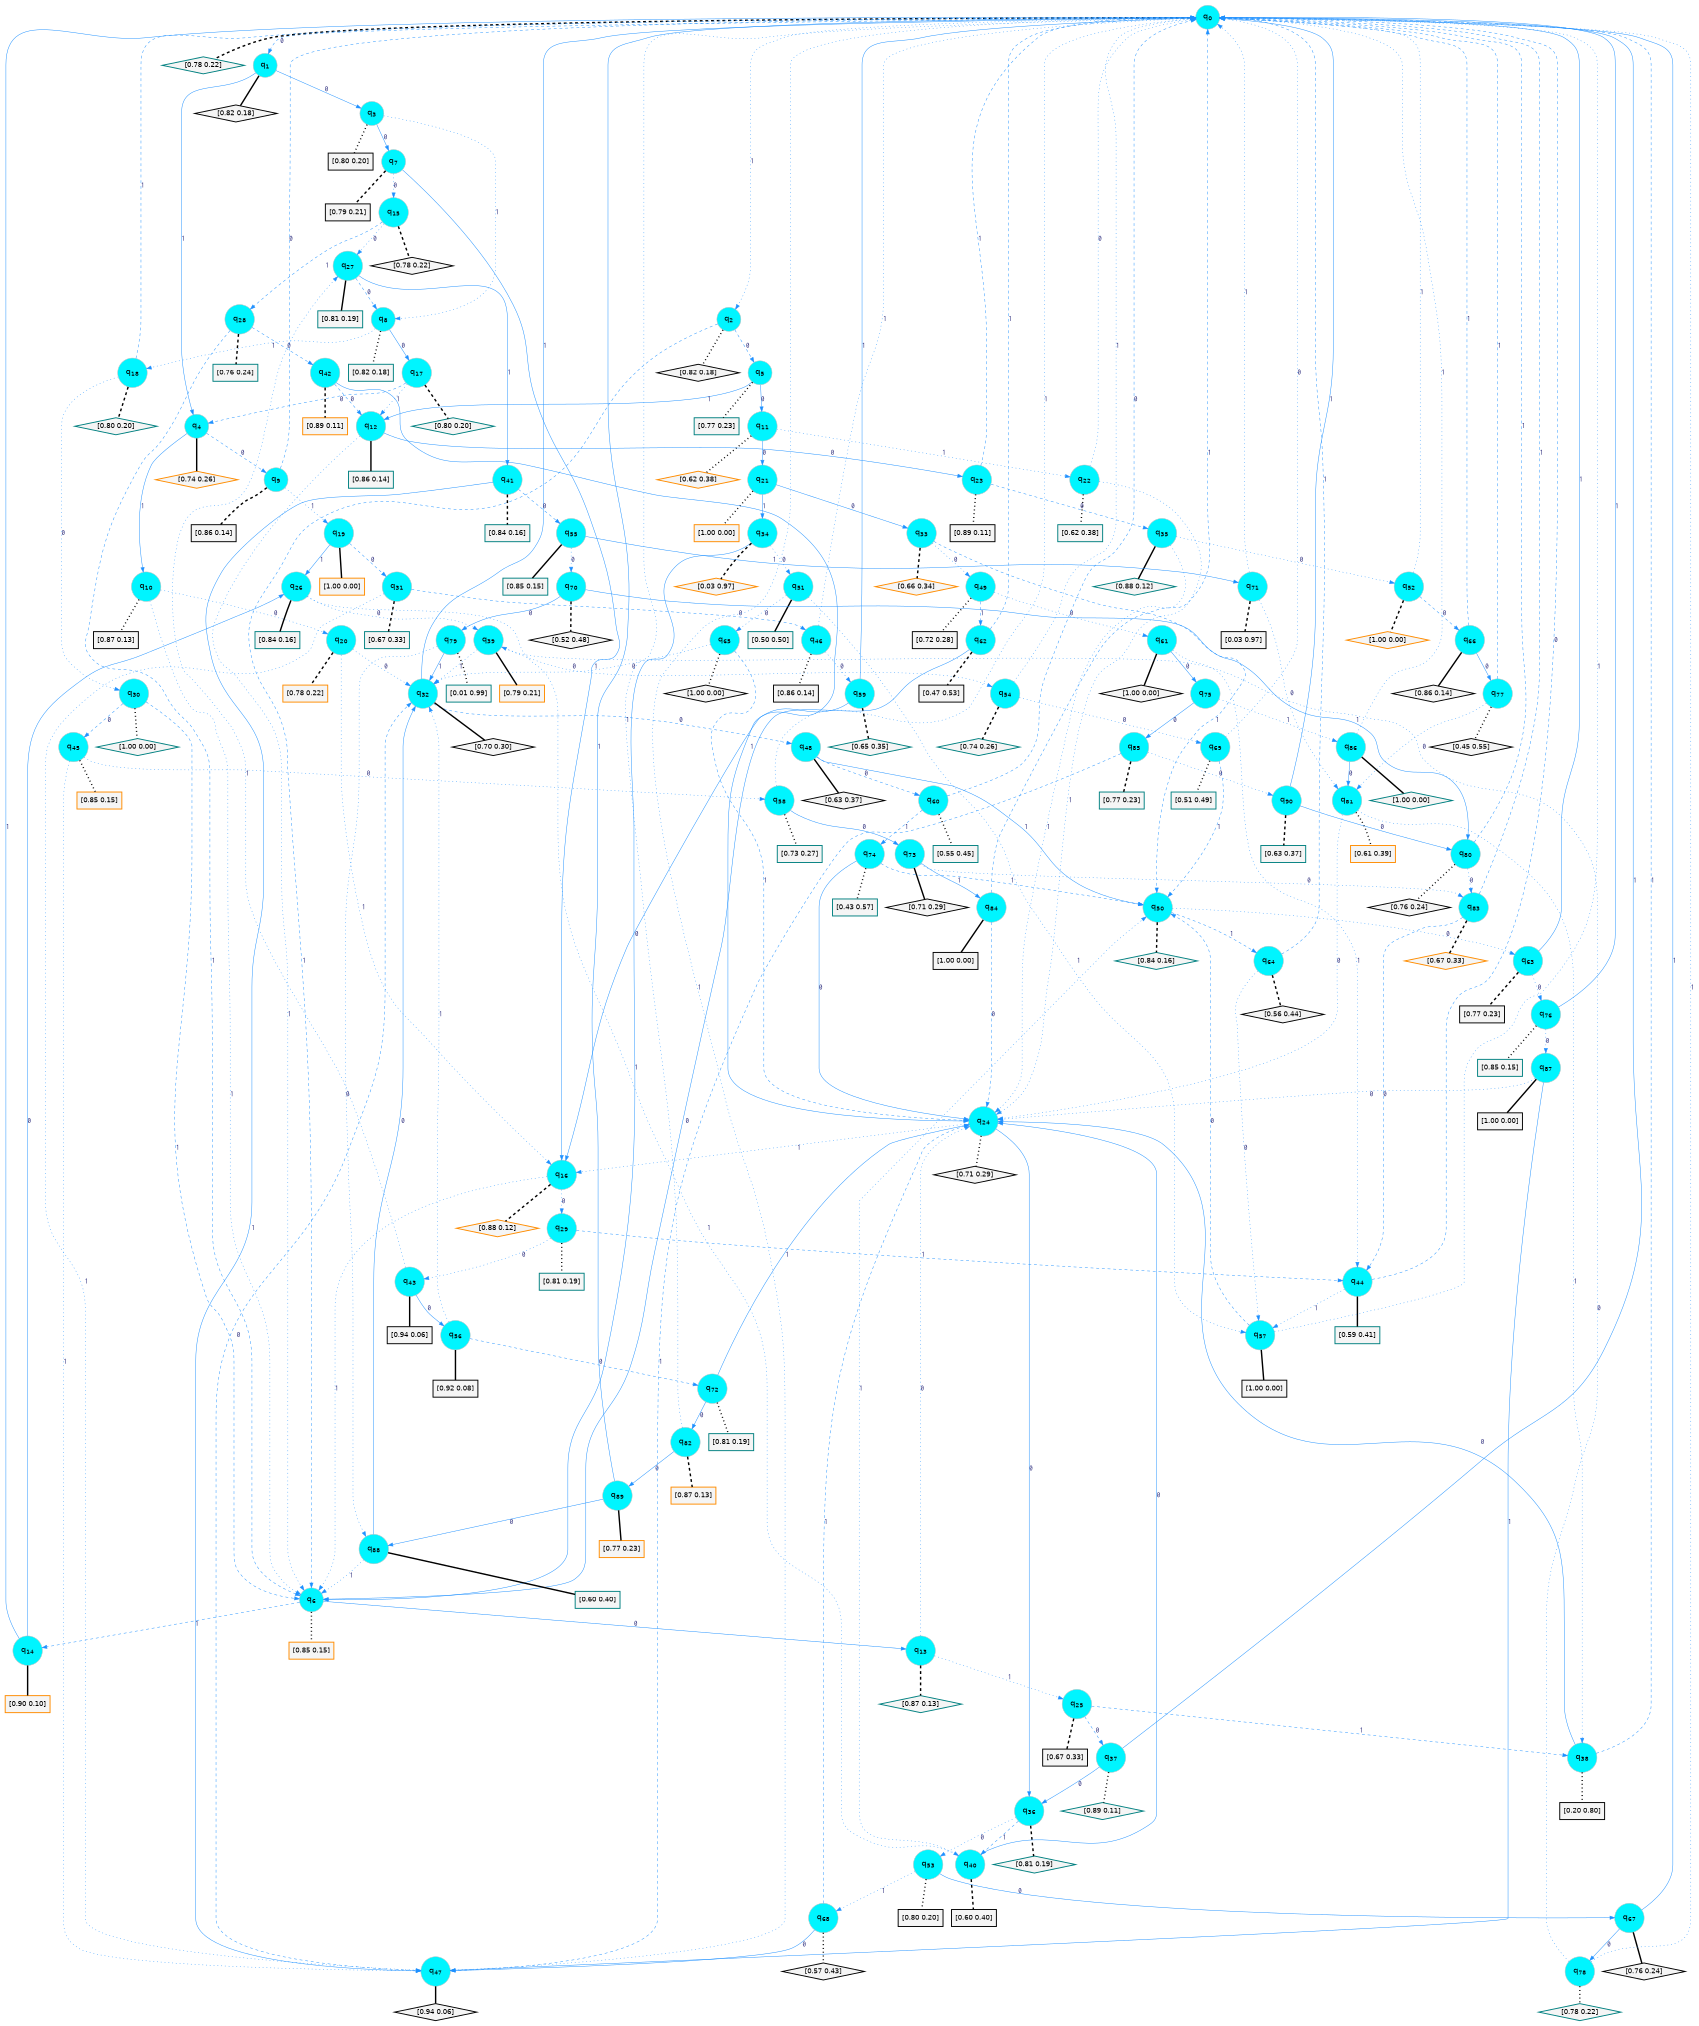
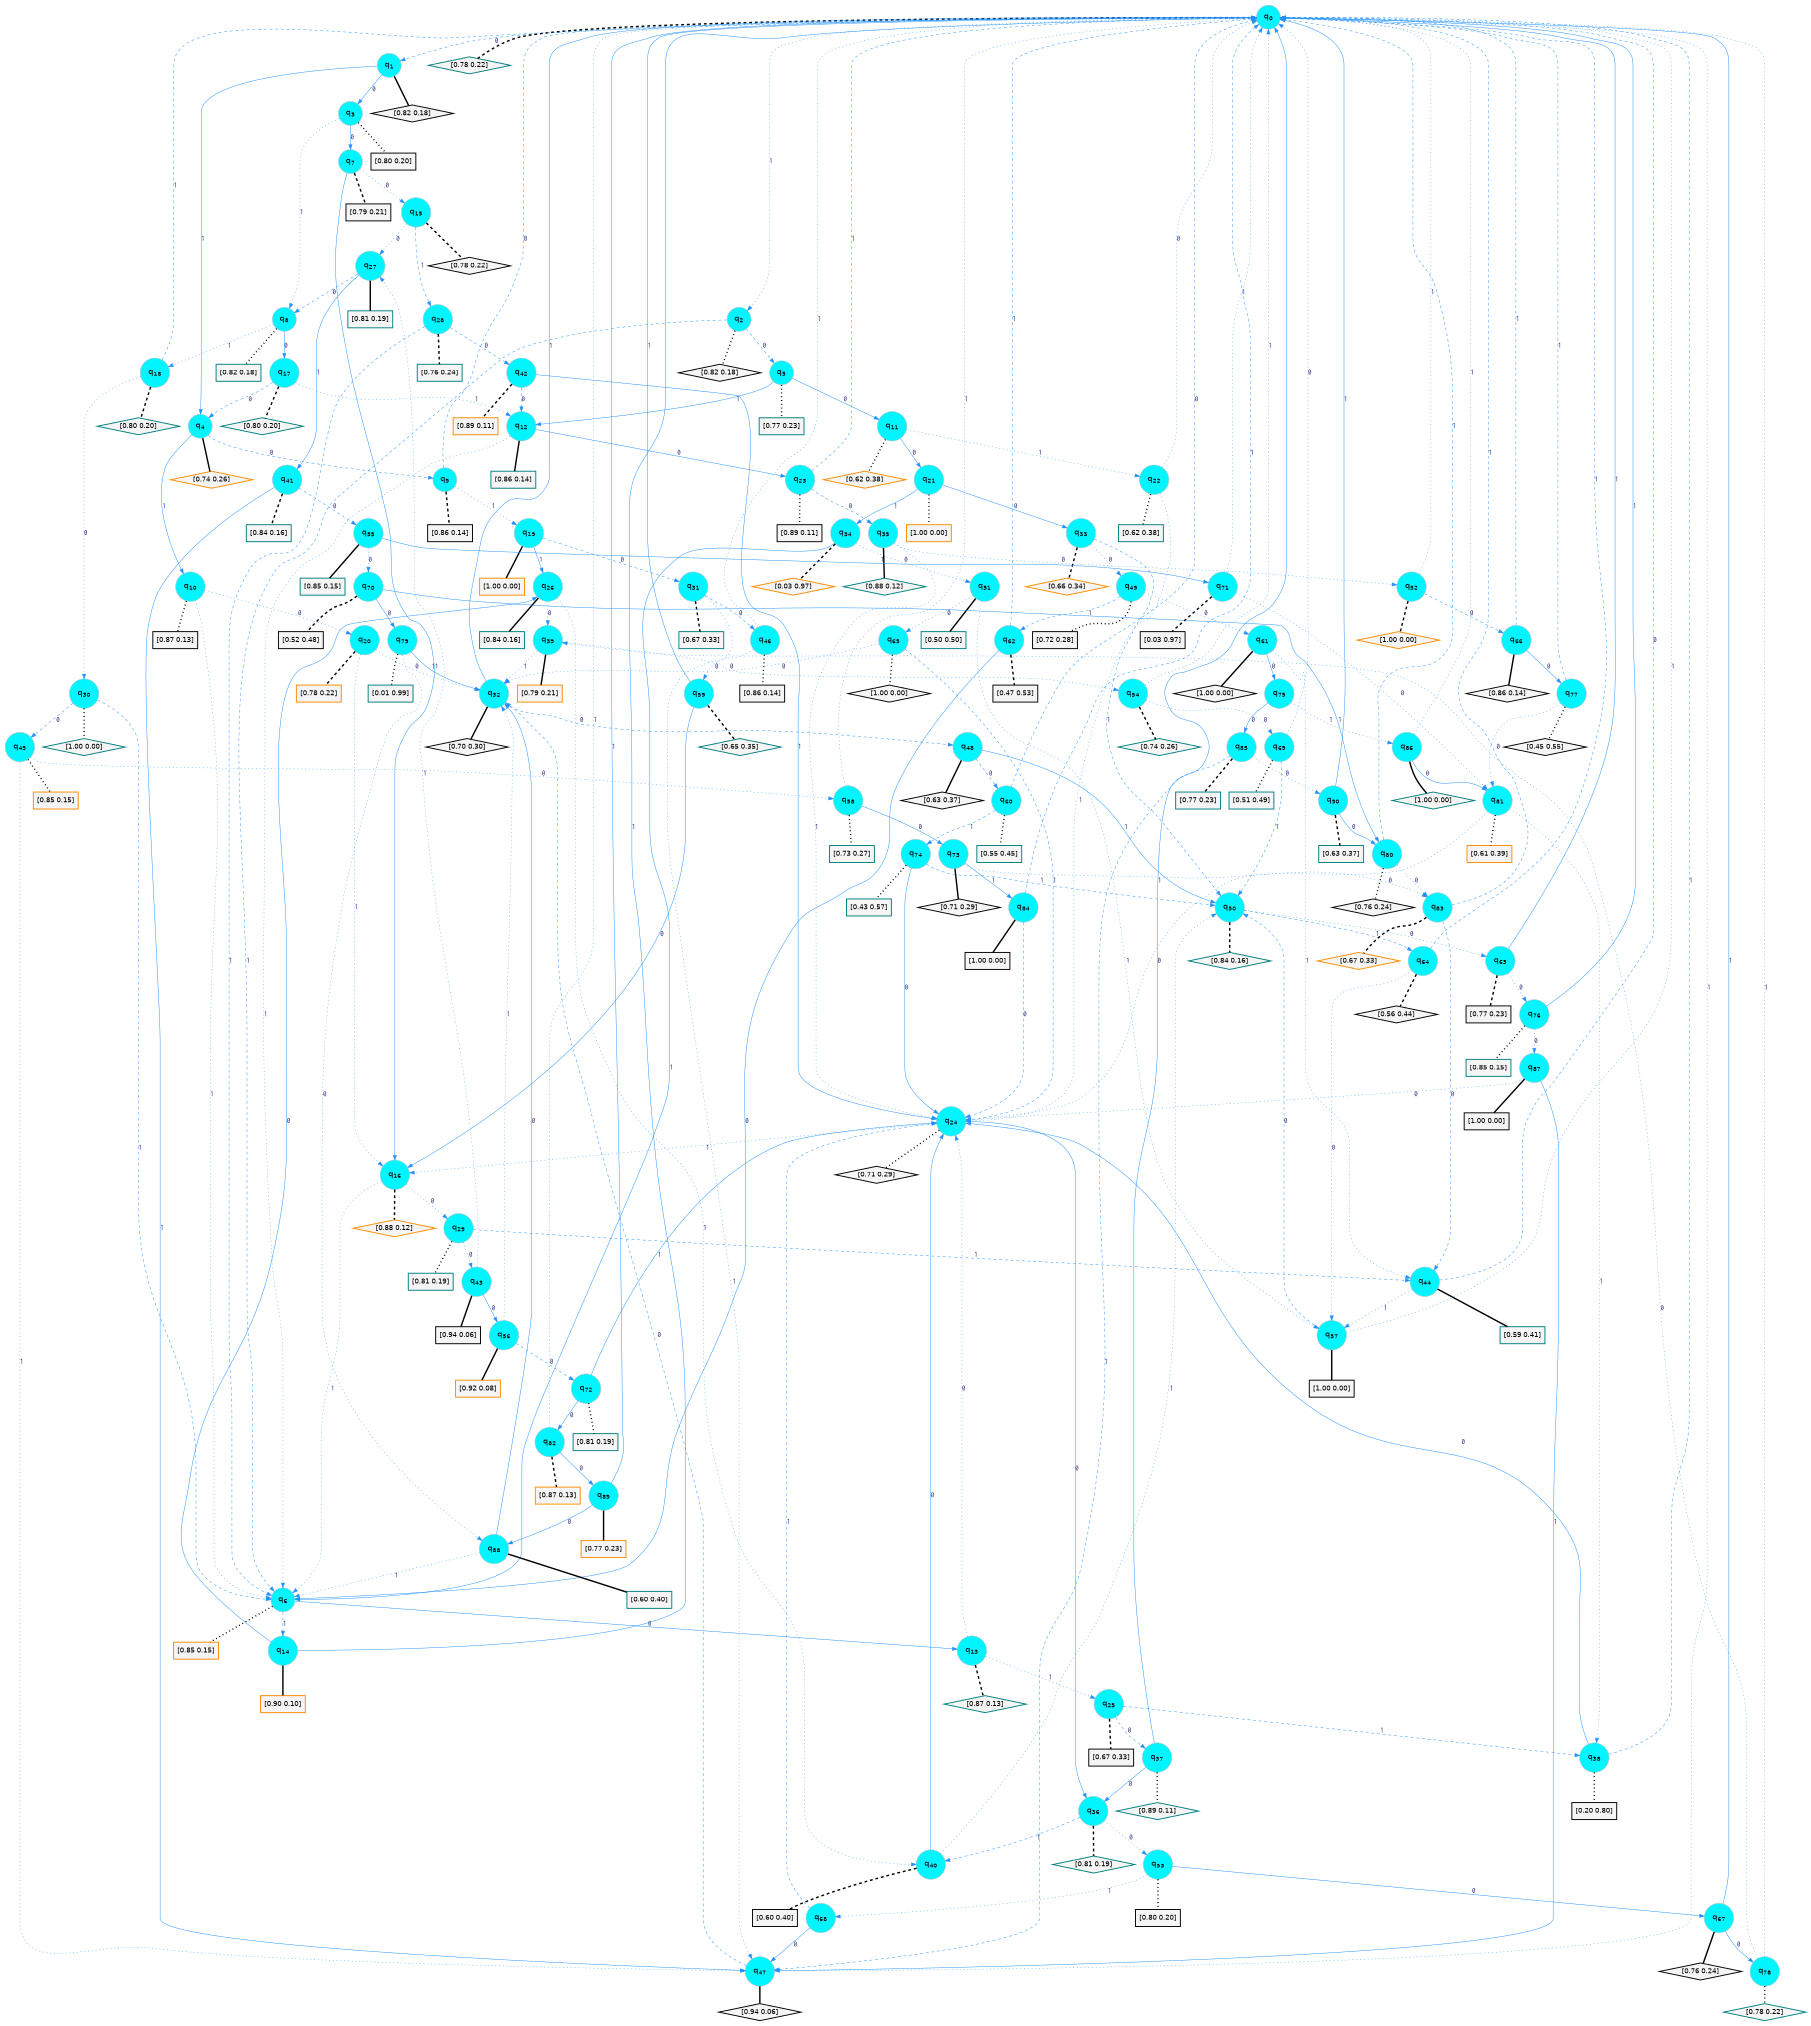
node "[0.52 0.48]": shape diamond -> box
node "[0.92 0.08]": color black -> darkorange
node "[0.57 0.43]": removed
